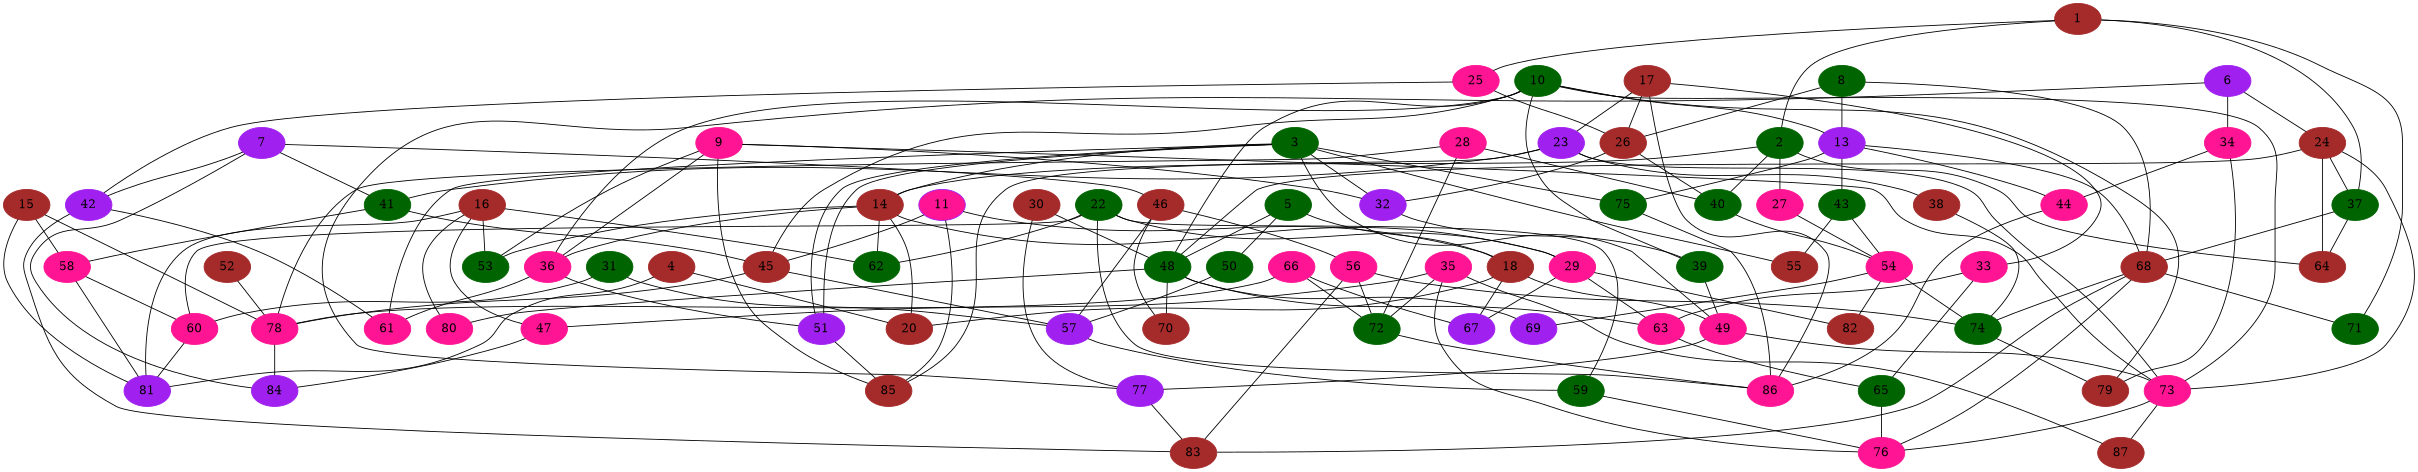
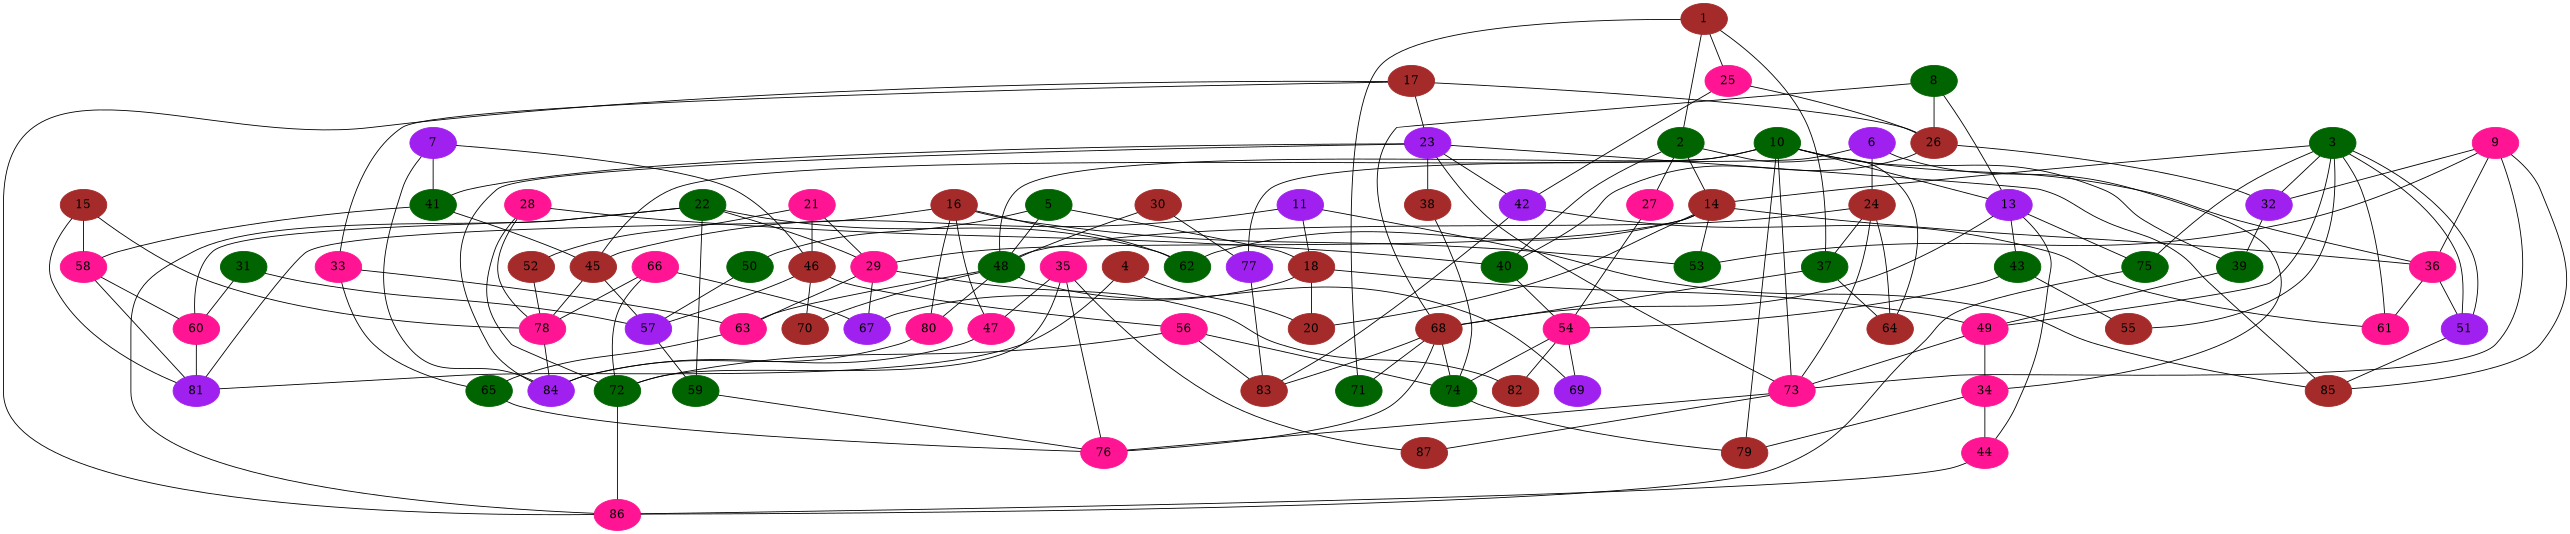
edge "23" -- "84": added
edge "7" -- "42": now "23" -- "42"
node "21": added
node "11": fillcolor deeppink -> purple
edge "80" -- "84": added
edge "49" -- "77": now "49" -- "34"
